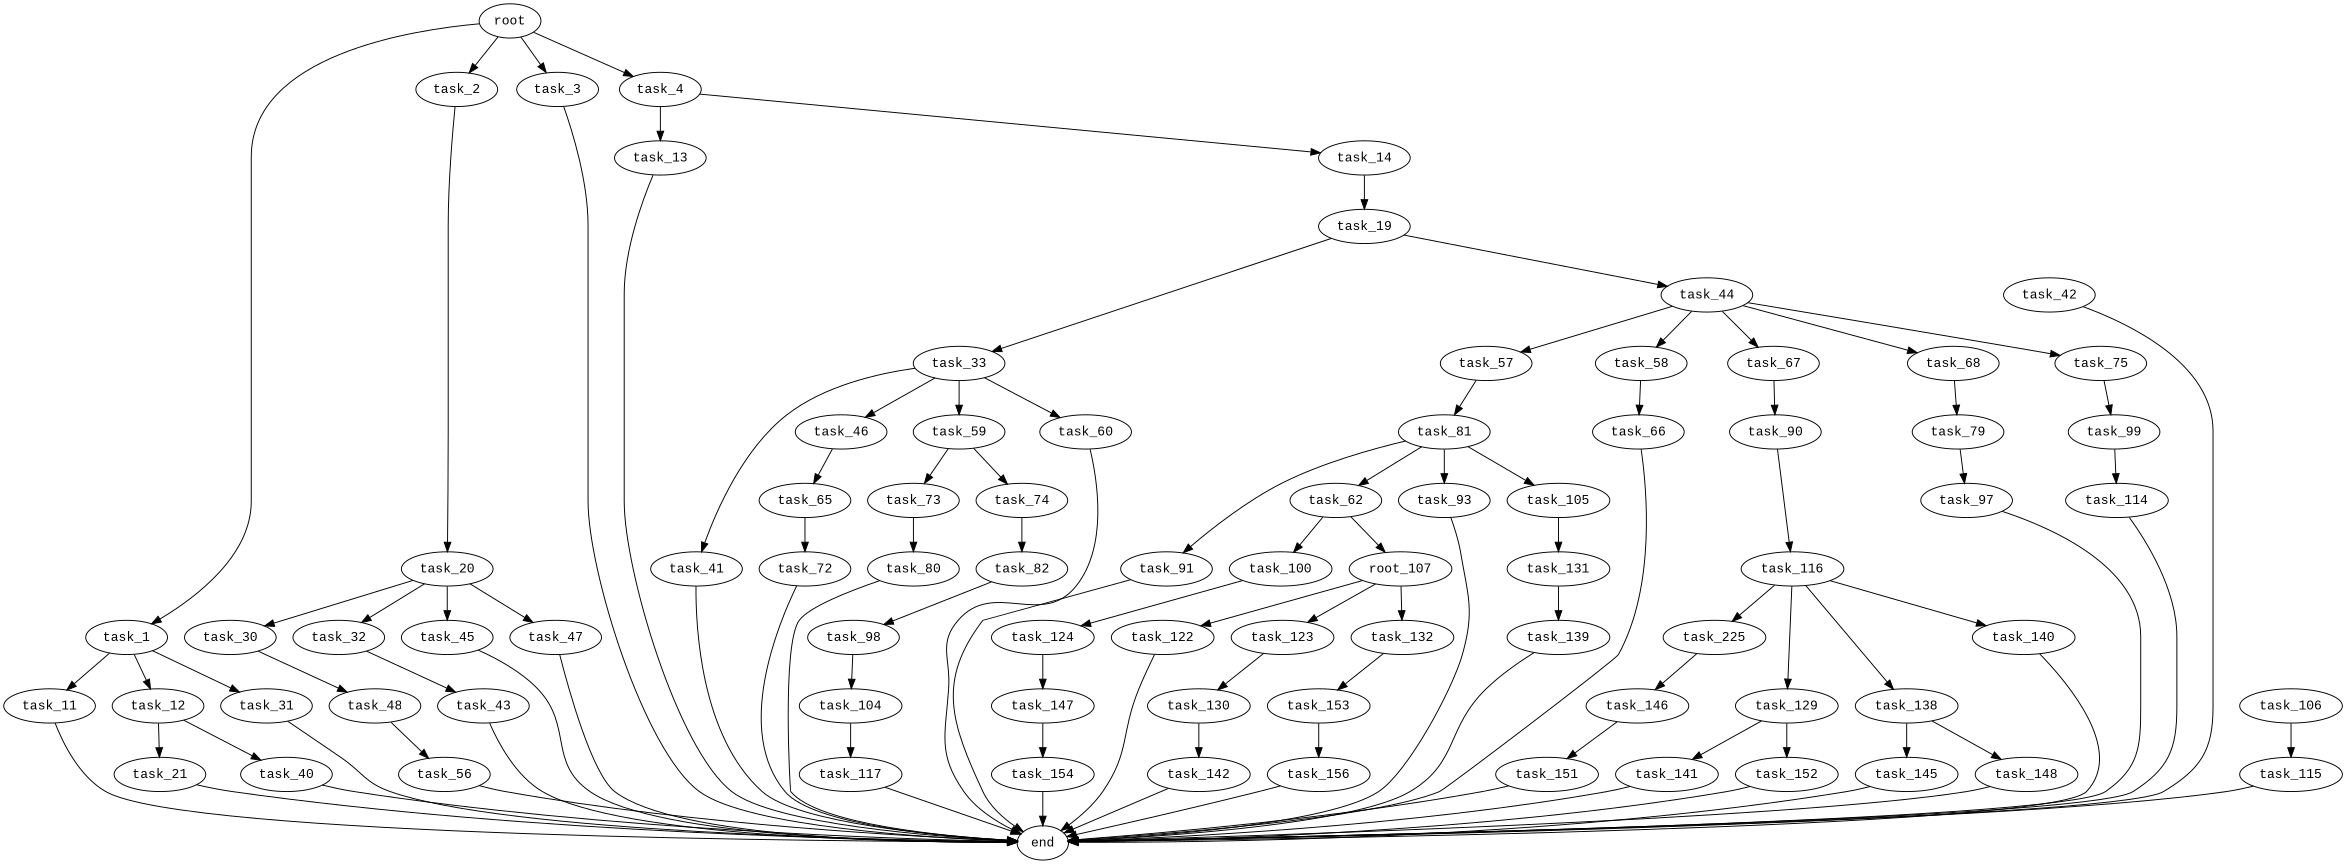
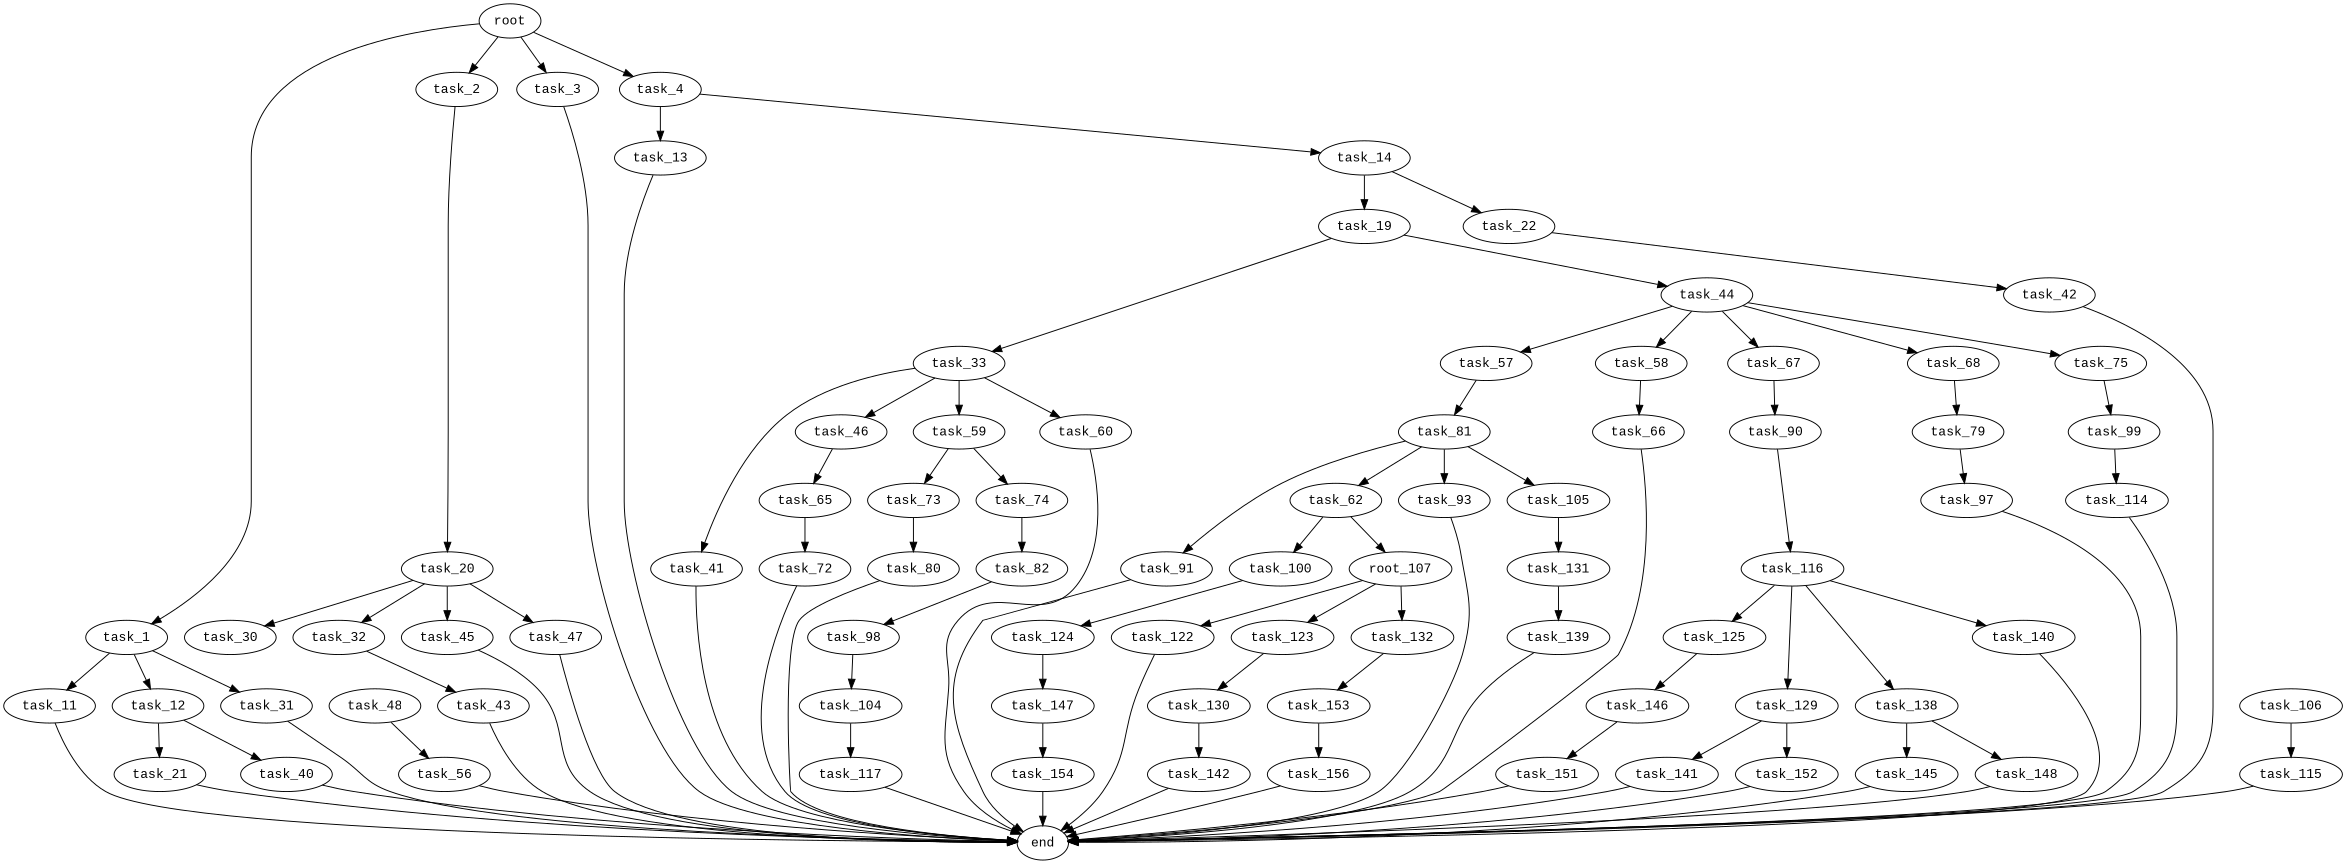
node "task_22": added
node "task_225": label "task_225" -> "task_125"
edge "task_30" -> "task_48": removed
